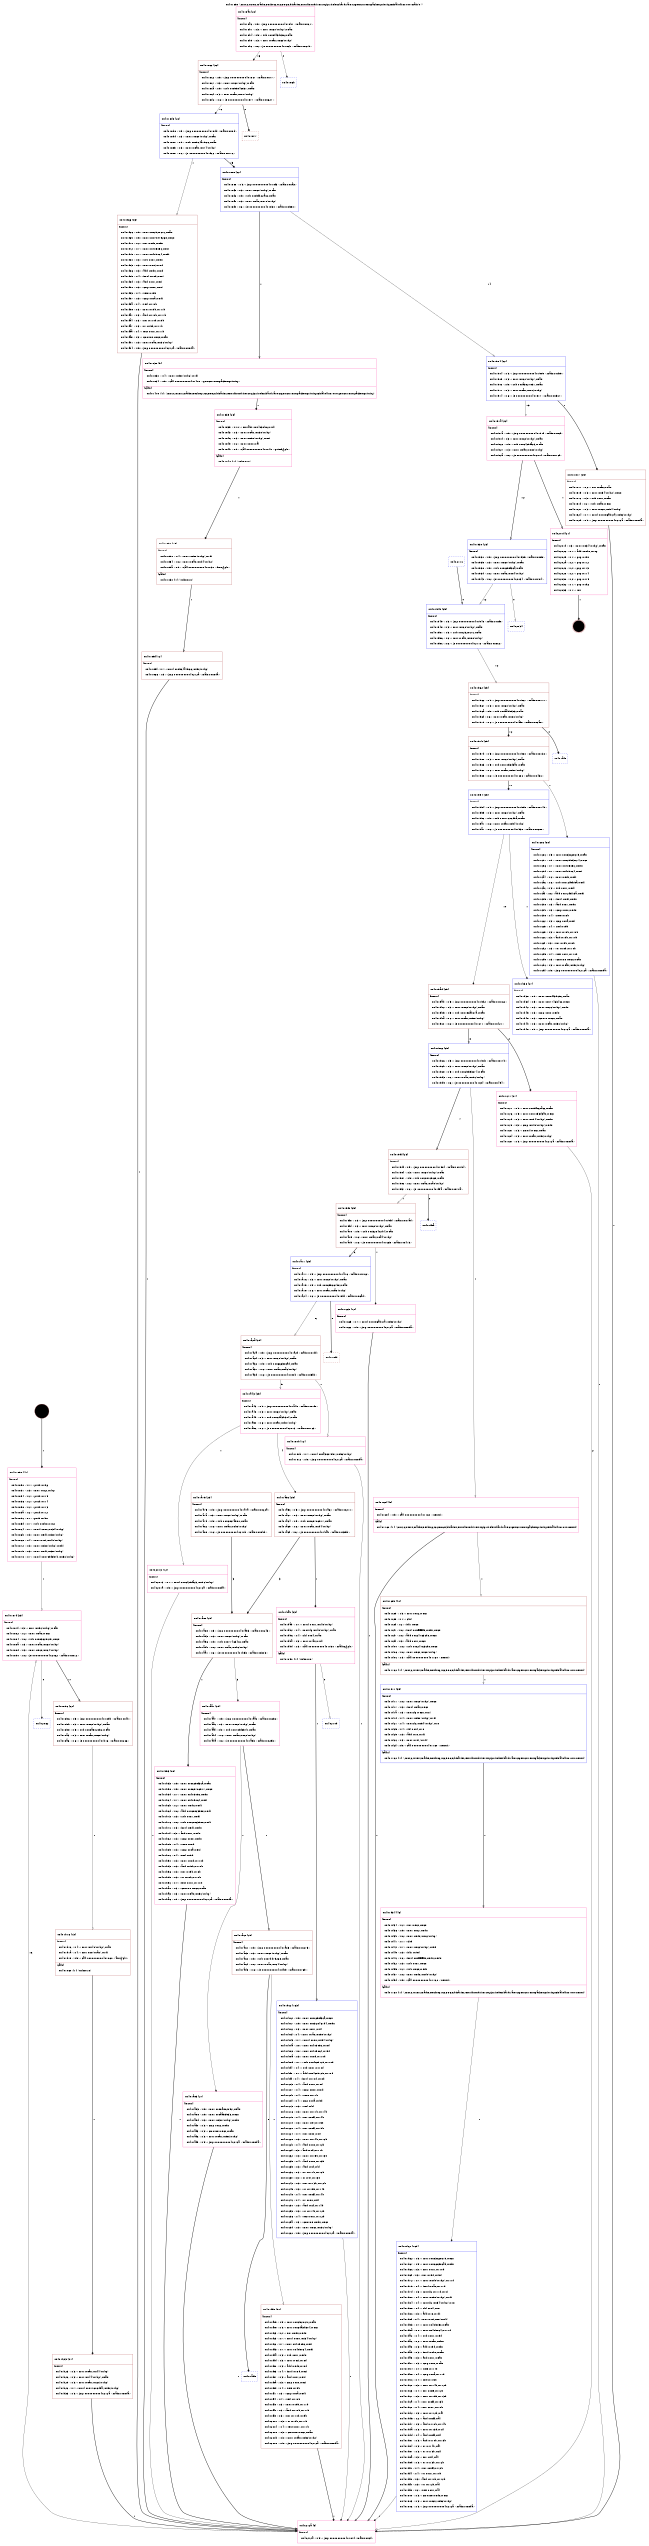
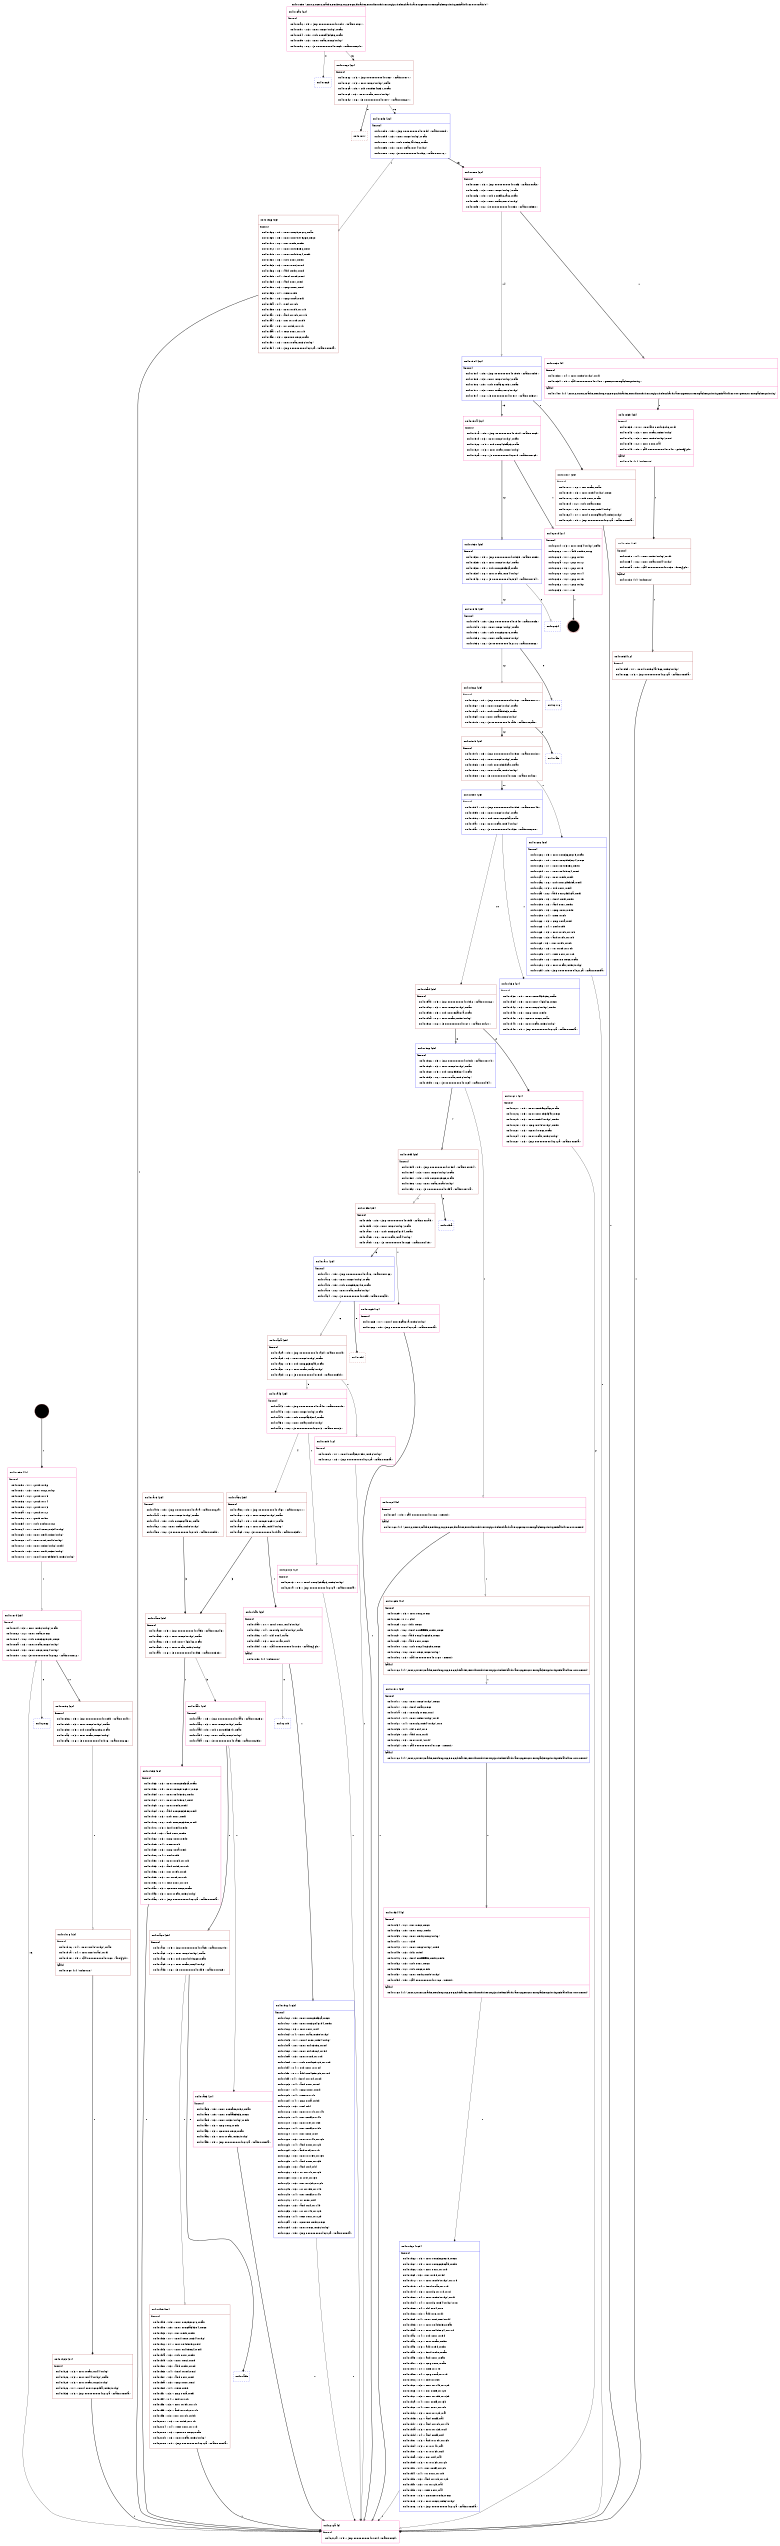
node "0x4018ee [22]": color blue -> deeppink
edge "0x401904 [22]" -> "0x40191a [22]": style solid -> bold
edge "0x40211c" -> "0x401949 [25]": reversed
